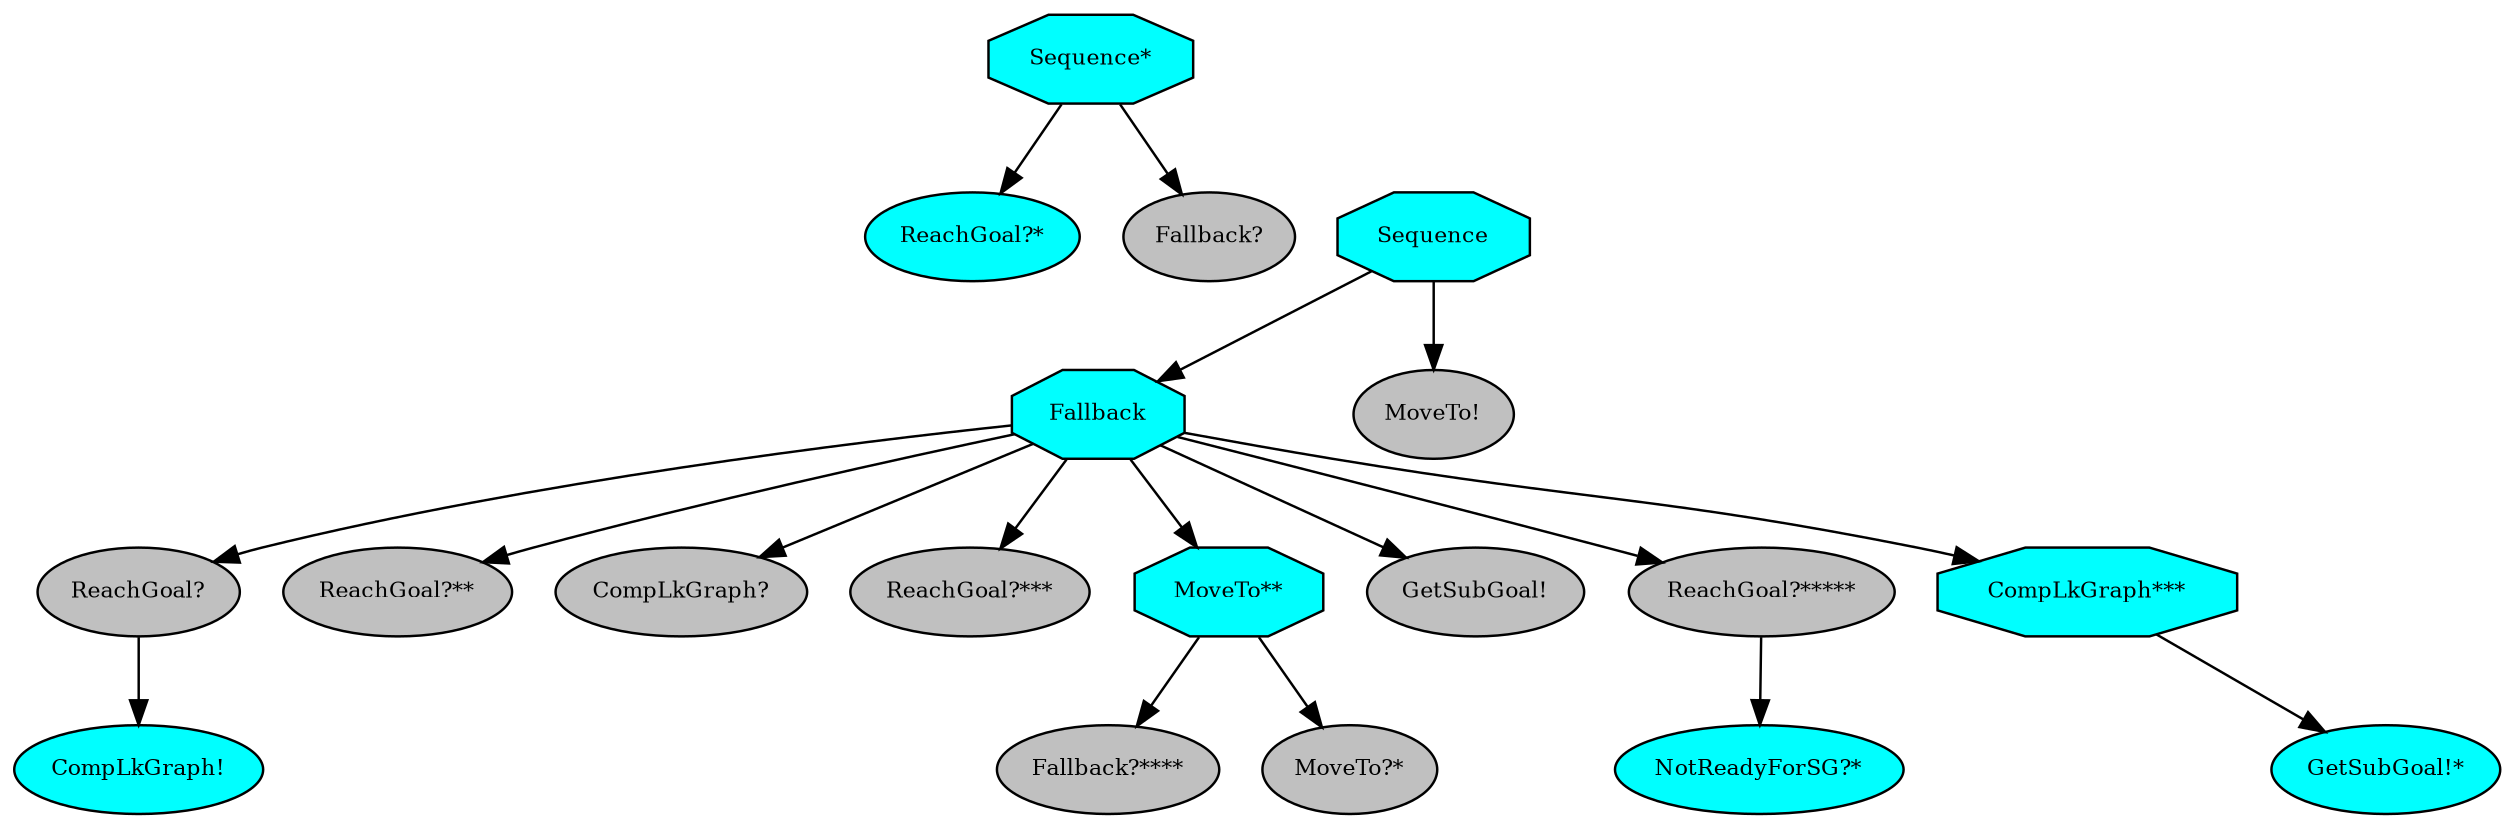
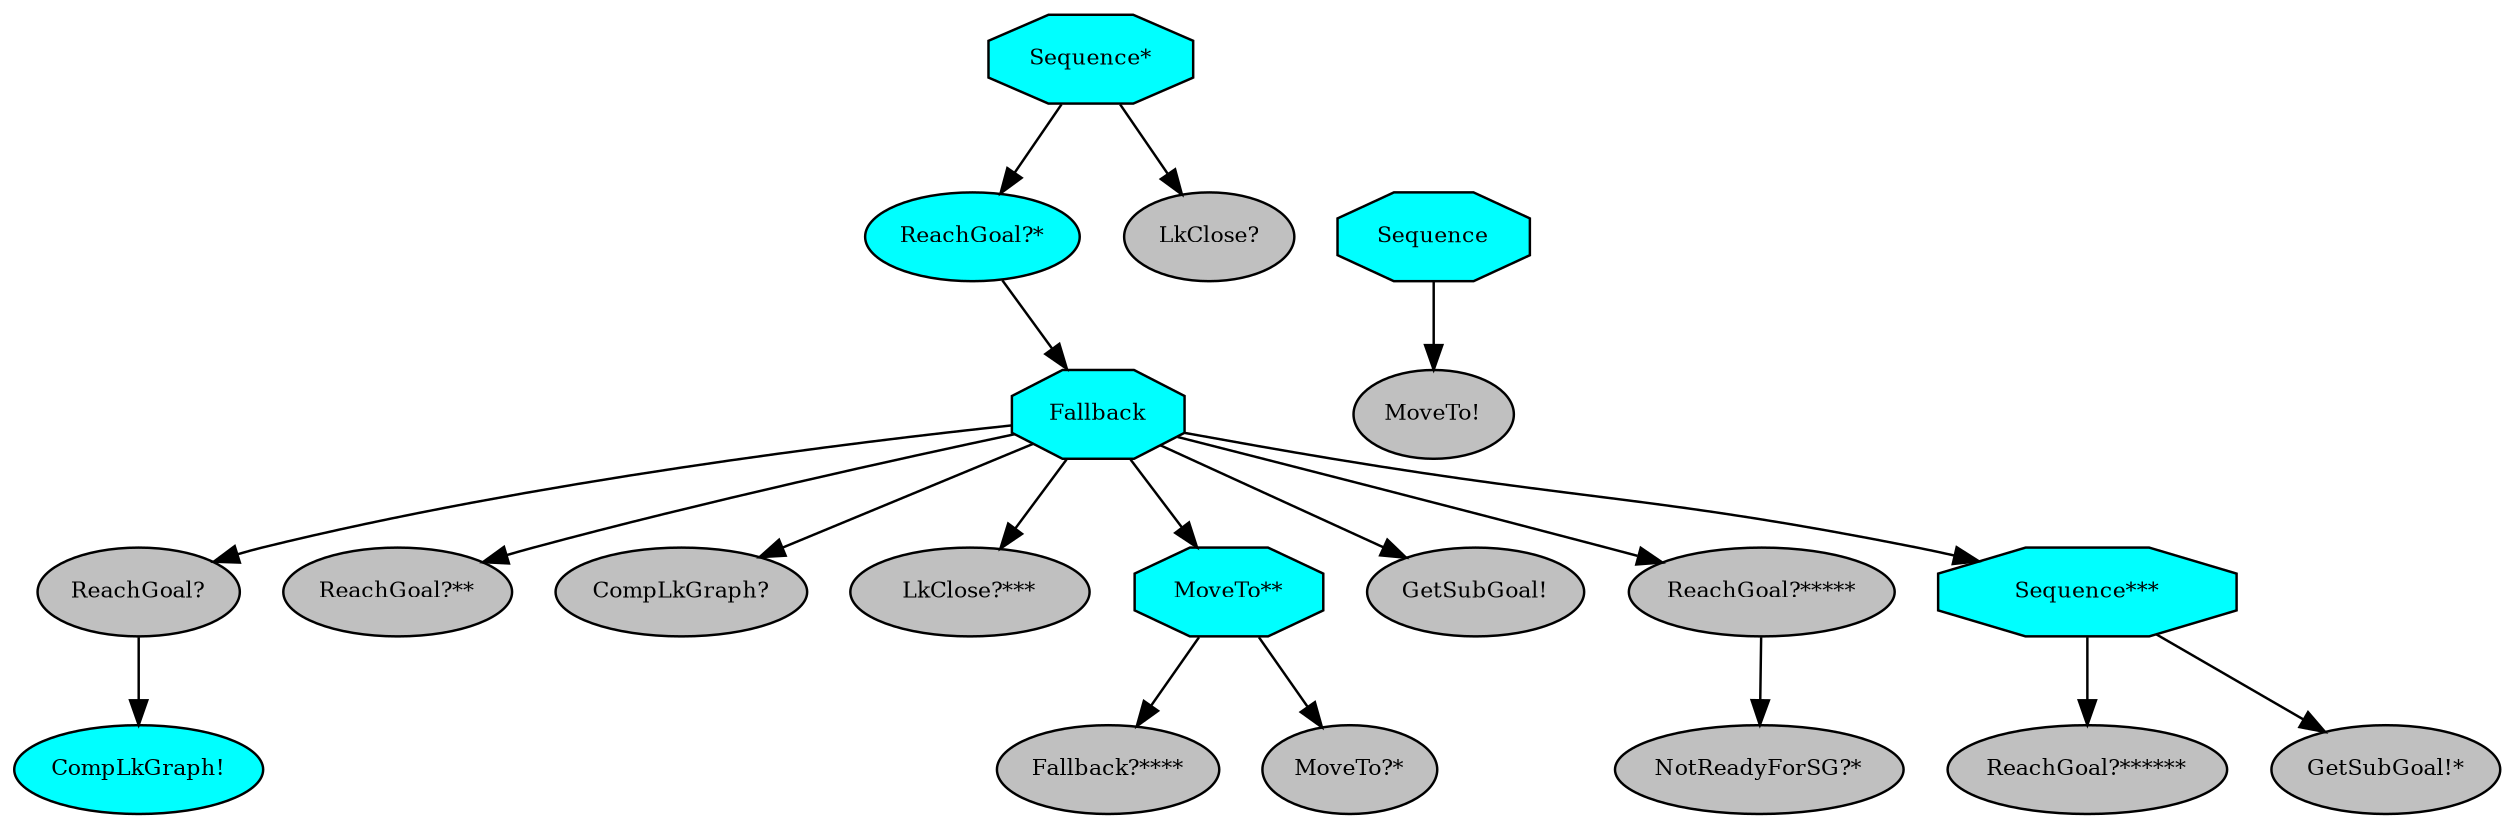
node "Fallback?": label "Fallback?" -> "LkClose?"
edge "Sequence" -> "Fallback": now "ReachGoal?*" -> "Fallback"
node "ReachGoal?***": label "ReachGoal?***" -> "LkClose?***"
node "CompLkGraph***": label "CompLkGraph***" -> "Sequence***"
node "NotReadyForSG?*": fillcolor cyan -> gray
node "ReachGoal?******": added
node "GetSubGoal!*": fillcolor cyan -> gray
